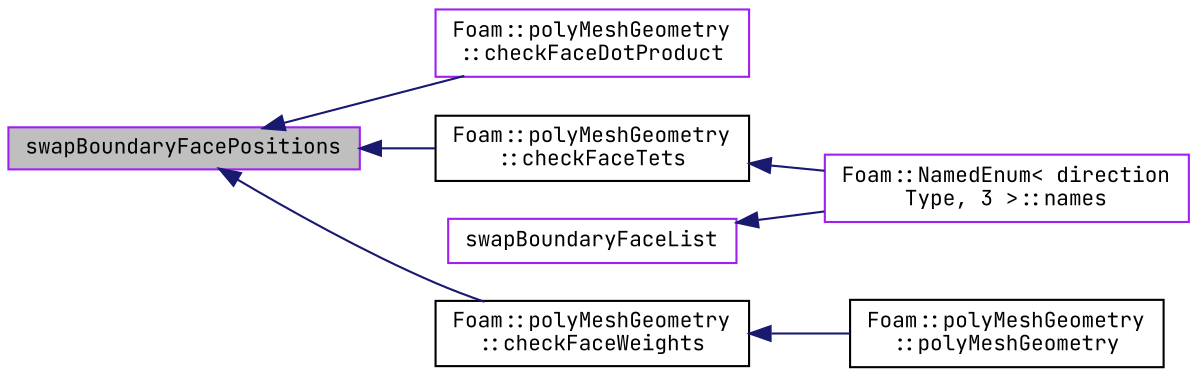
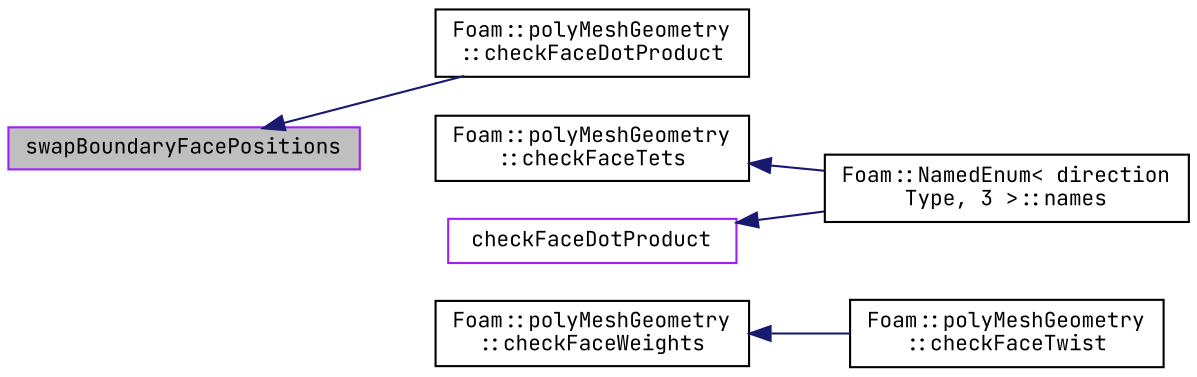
node "Foam::polyMeshGeometry ::checkFaceDotProduct": color purple -> black
edge "Foam::polyMeshGeometry ::checkFaceTets" -> "swapBoundaryFacePositions": removed
node "Foam::NamedEnum< direction Type, 3 >::names": color purple -> black
node "swapBoundaryFaceList": label "swapBoundaryFaceList" -> "checkFaceDotProduct"
edge "Foam::polyMeshGeometry ::checkFaceWeights" -> "swapBoundaryFacePositions": removed
node "Foam::polyMeshGeometry ::polyMeshGeometry": label "Foam::polyMeshGeometry ::polyMeshGeometry" -> "Foam::polyMeshGeometry ::checkFaceTwist"
